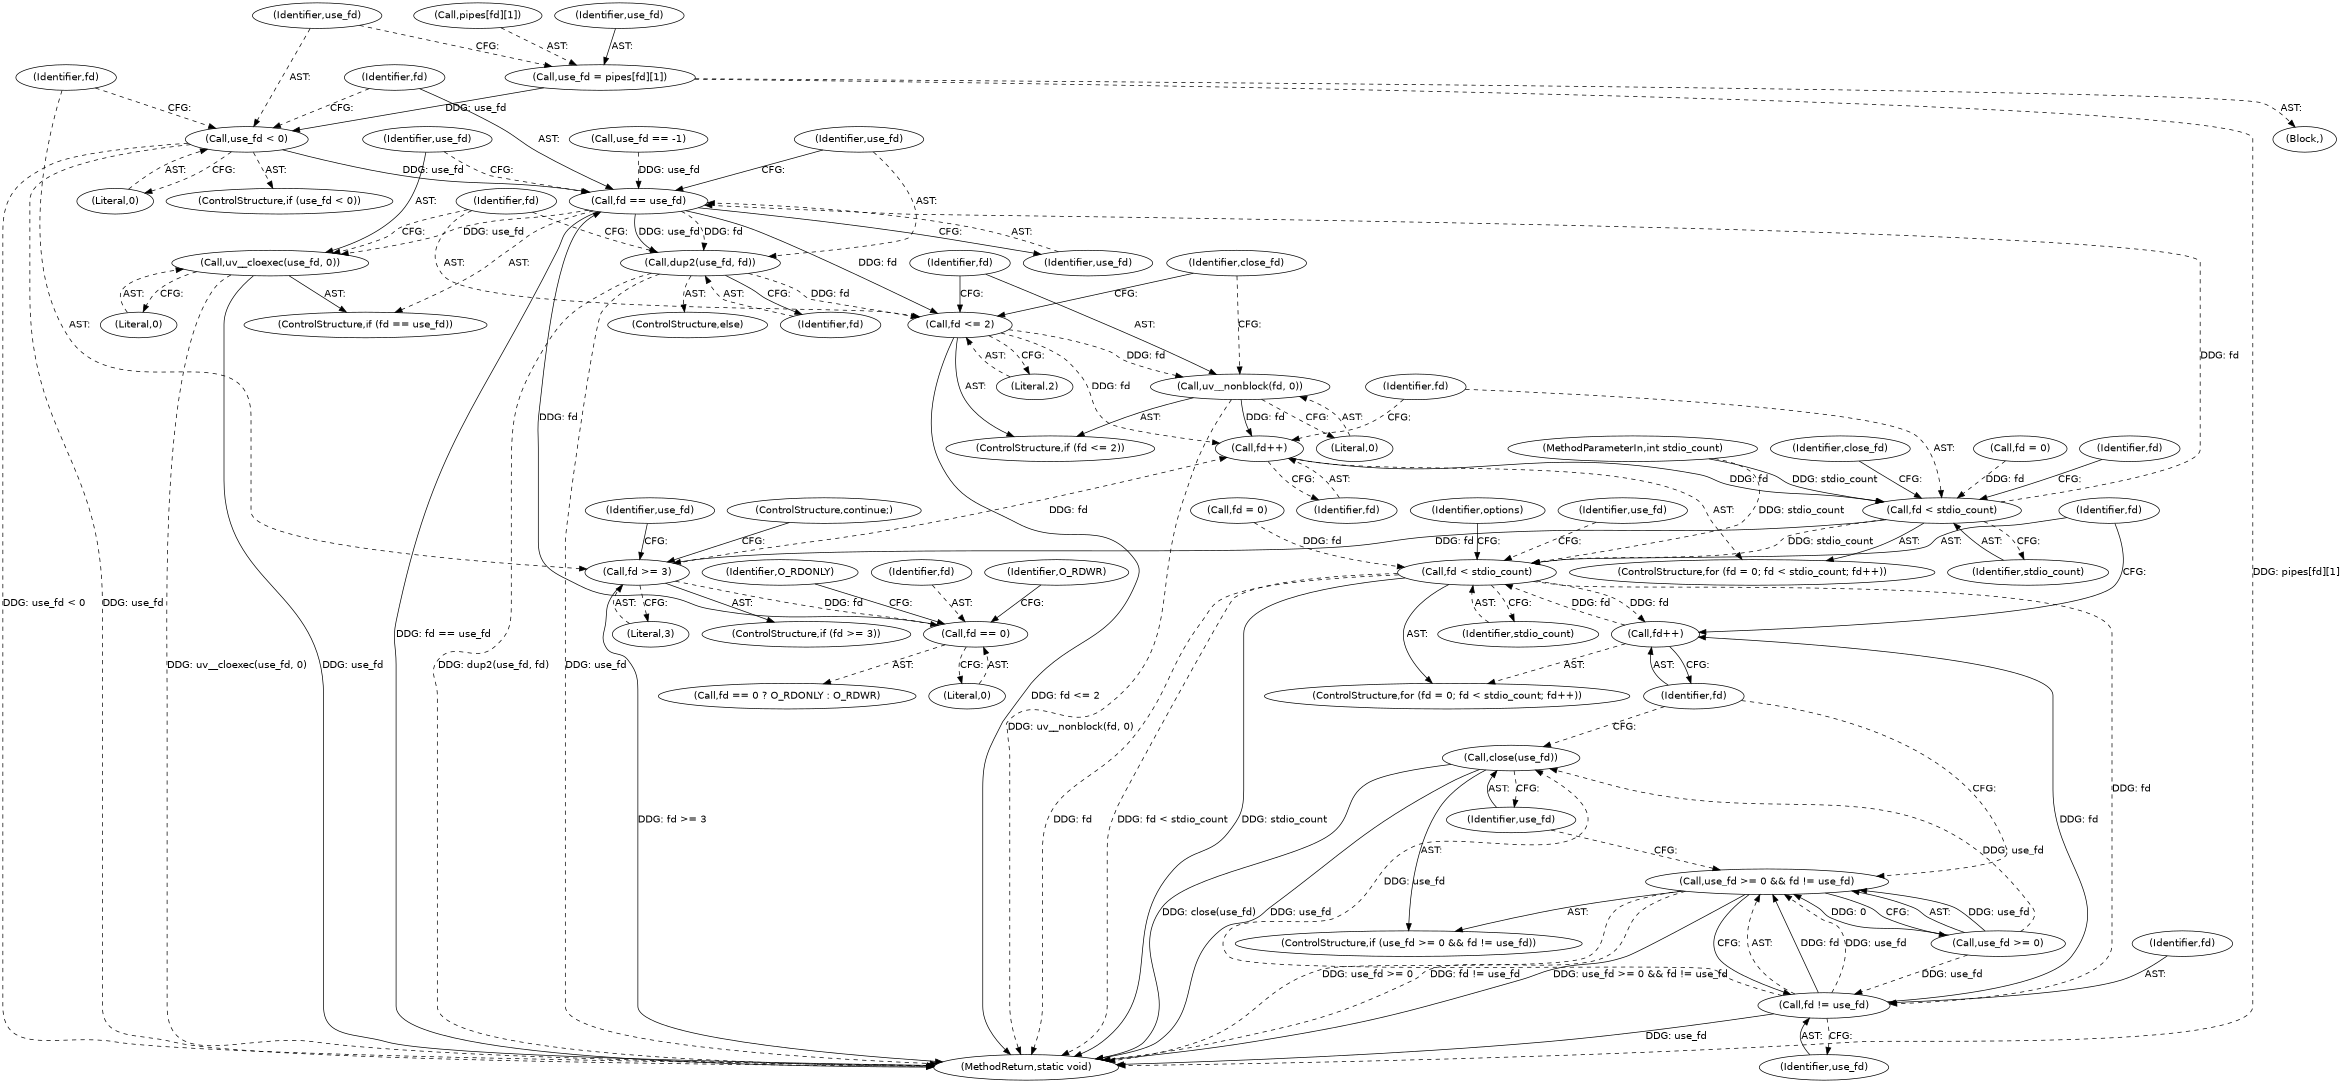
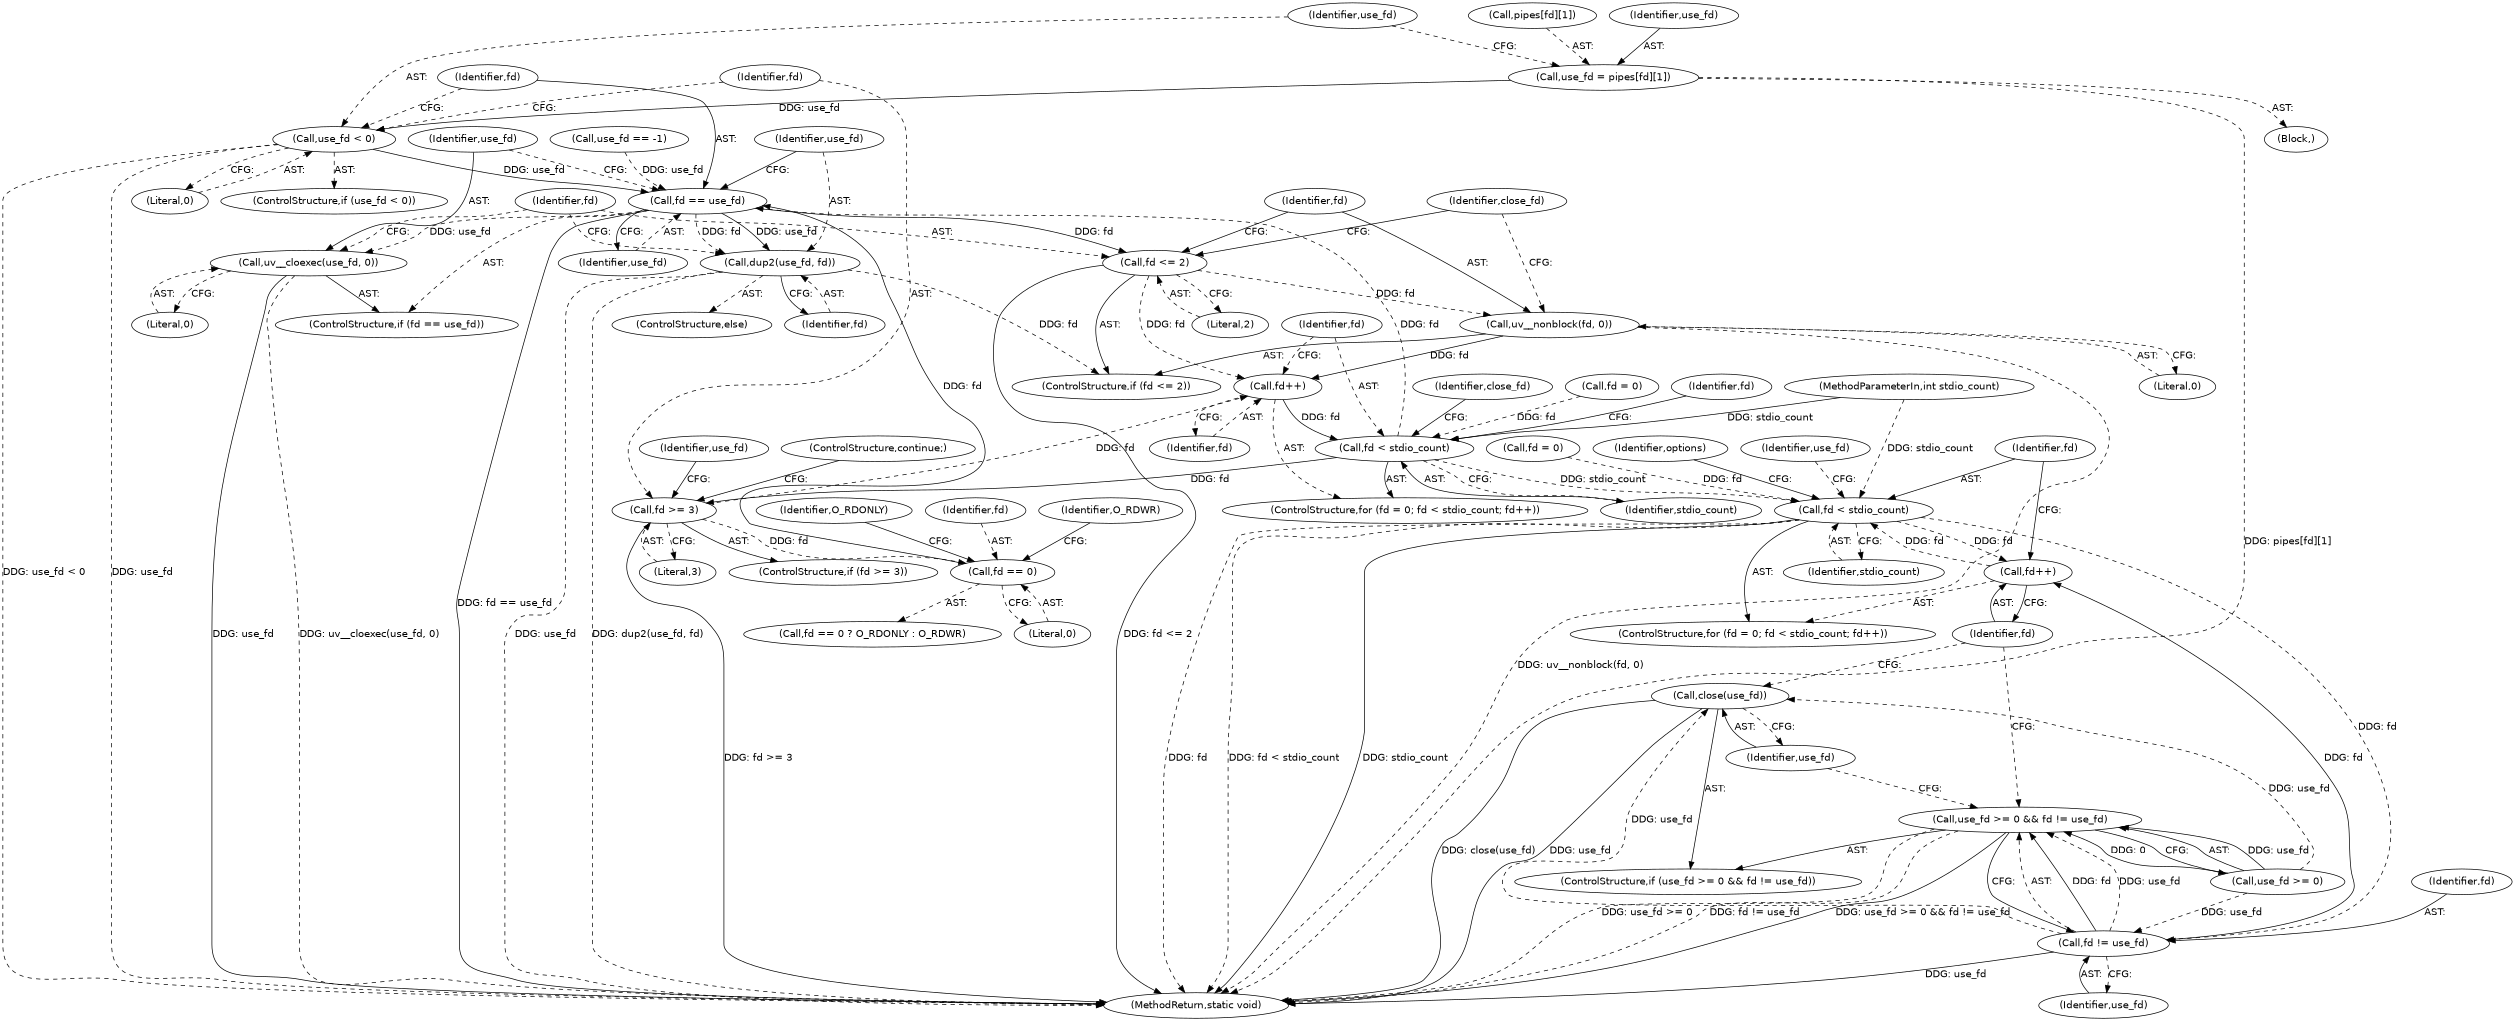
edge "(Call,dup2(use_fd, fd))" -> "(Call,fd <= 2)": now "(Call,dup2(use_fd, fd))" -> "(ControlStructure,if (fd <= 2))"
